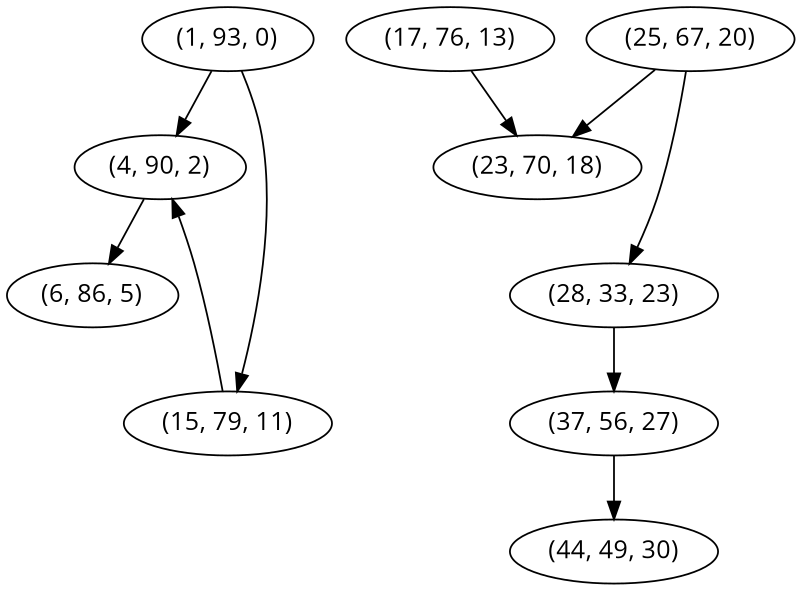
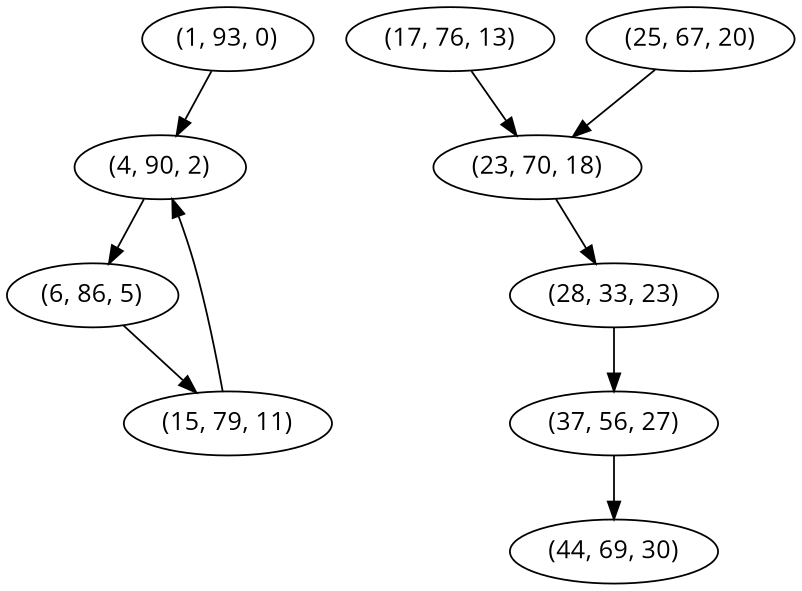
edge "(25, 67, 20)" -> "(28, 33, 23)": now "(23, 70, 18)" -> "(28, 33, 23)"
edge "(1, 93, 0)" -> "(15, 79, 11)": now "(6, 86, 5)" -> "(15, 79, 11)"
node "(44, 49, 30)": label "(44, 49, 30)" -> "(44, 69, 30)"
